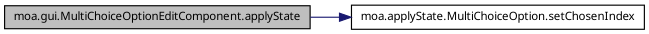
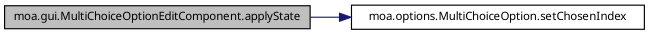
node "moa.applyState.MultiChoiceOption.setChosenIndex": label "moa.applyState.MultiChoiceOption.setChosenIndex" -> "moa.options.MultiChoiceOption.setChosenIndex"
